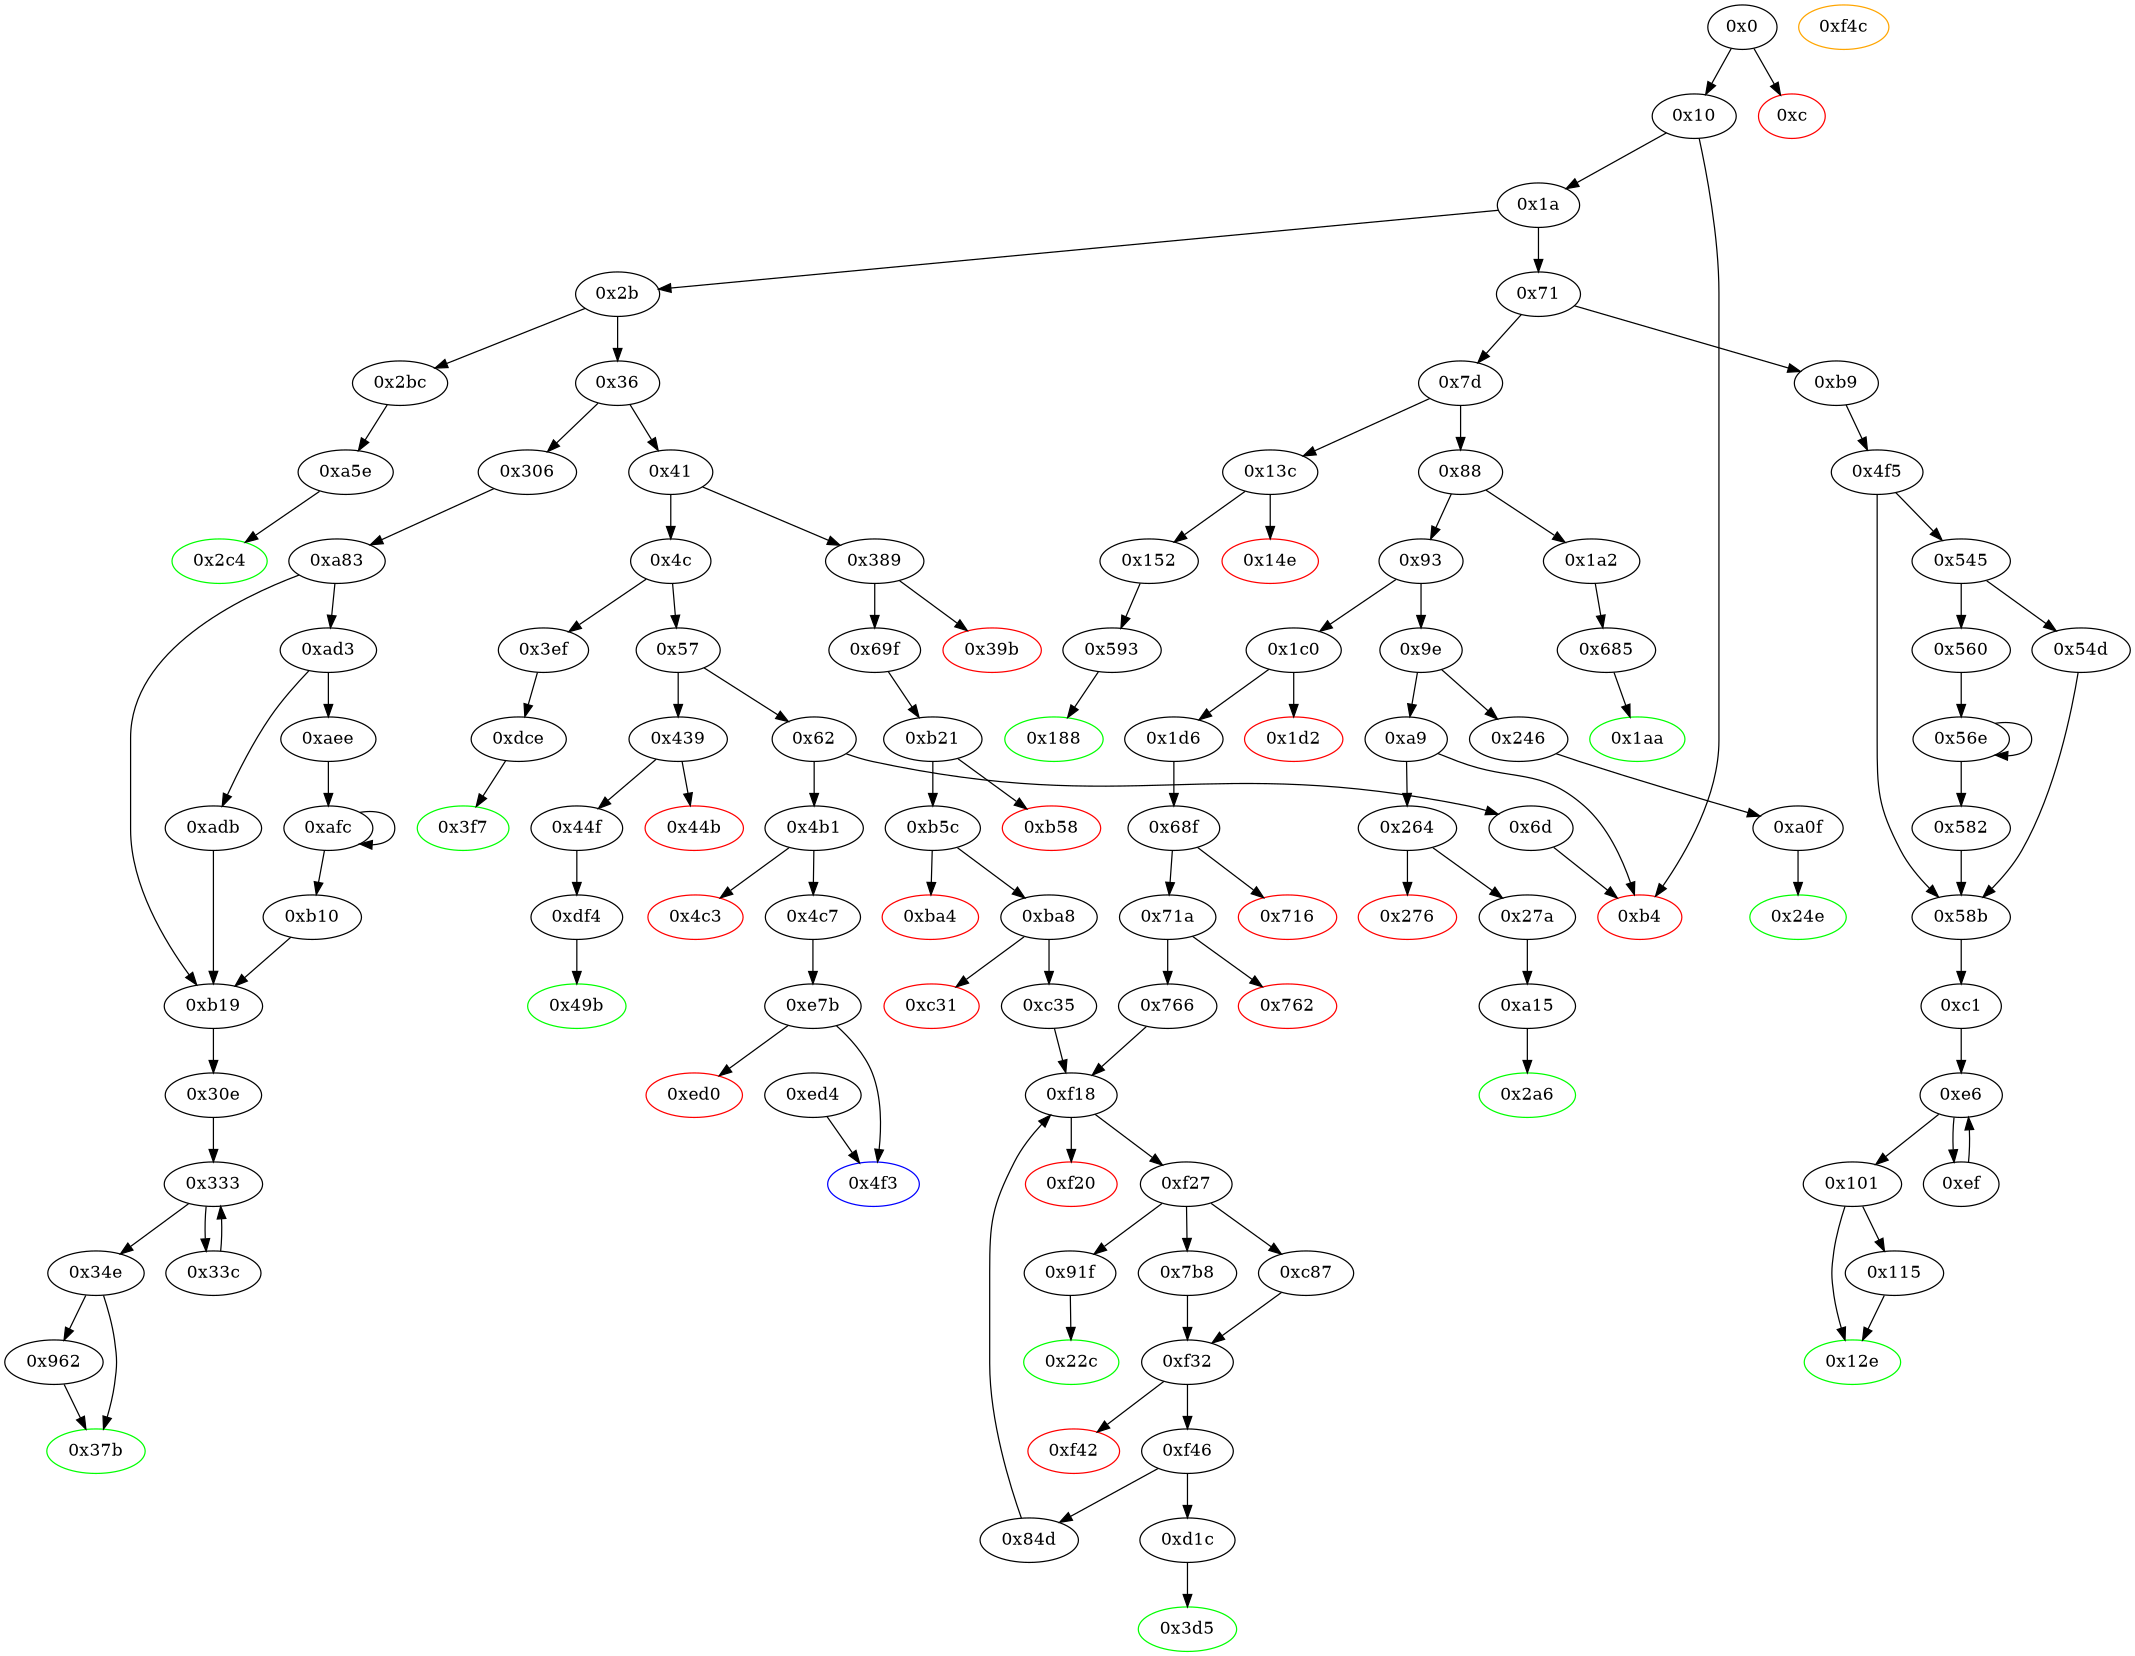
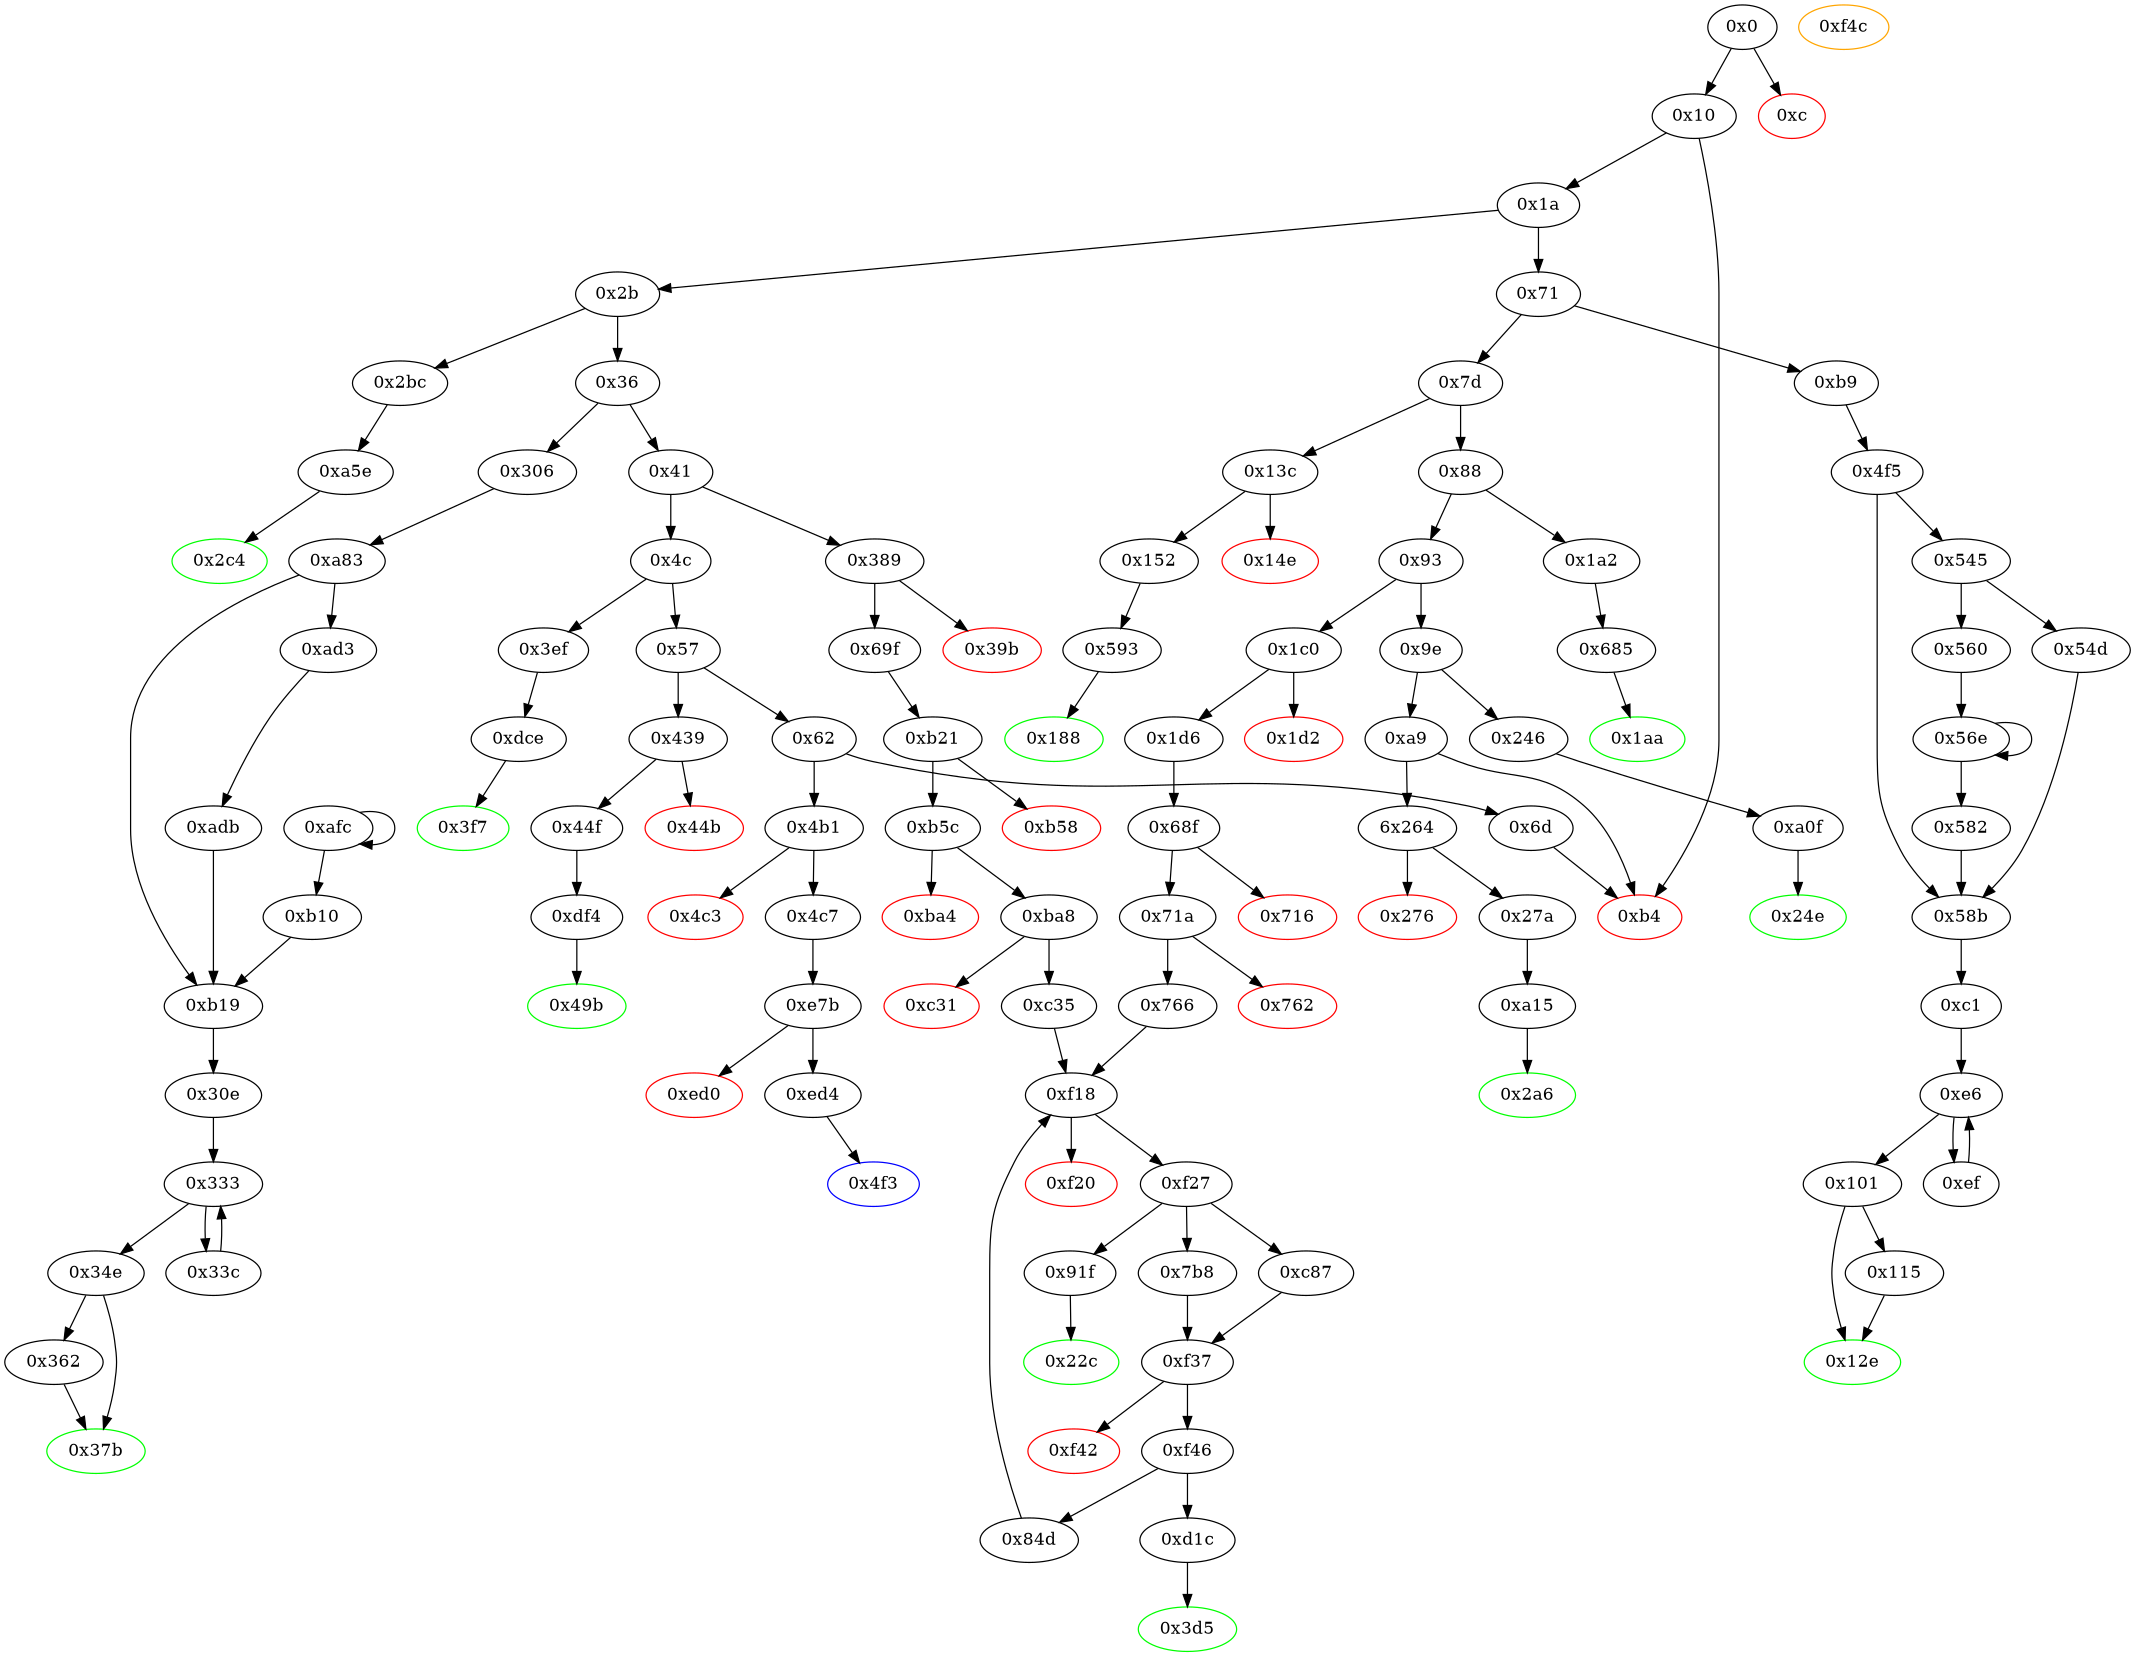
node "0xaee": removed
node "0x264": label "0x264" -> "6x264"
edge "0xe7b" -> "0x4f3": now "0xe7b" -> "0xed4"
node "0x962": label "0x962" -> "0x362"
node "0xf32": label "0xf32" -> "0xf37"
